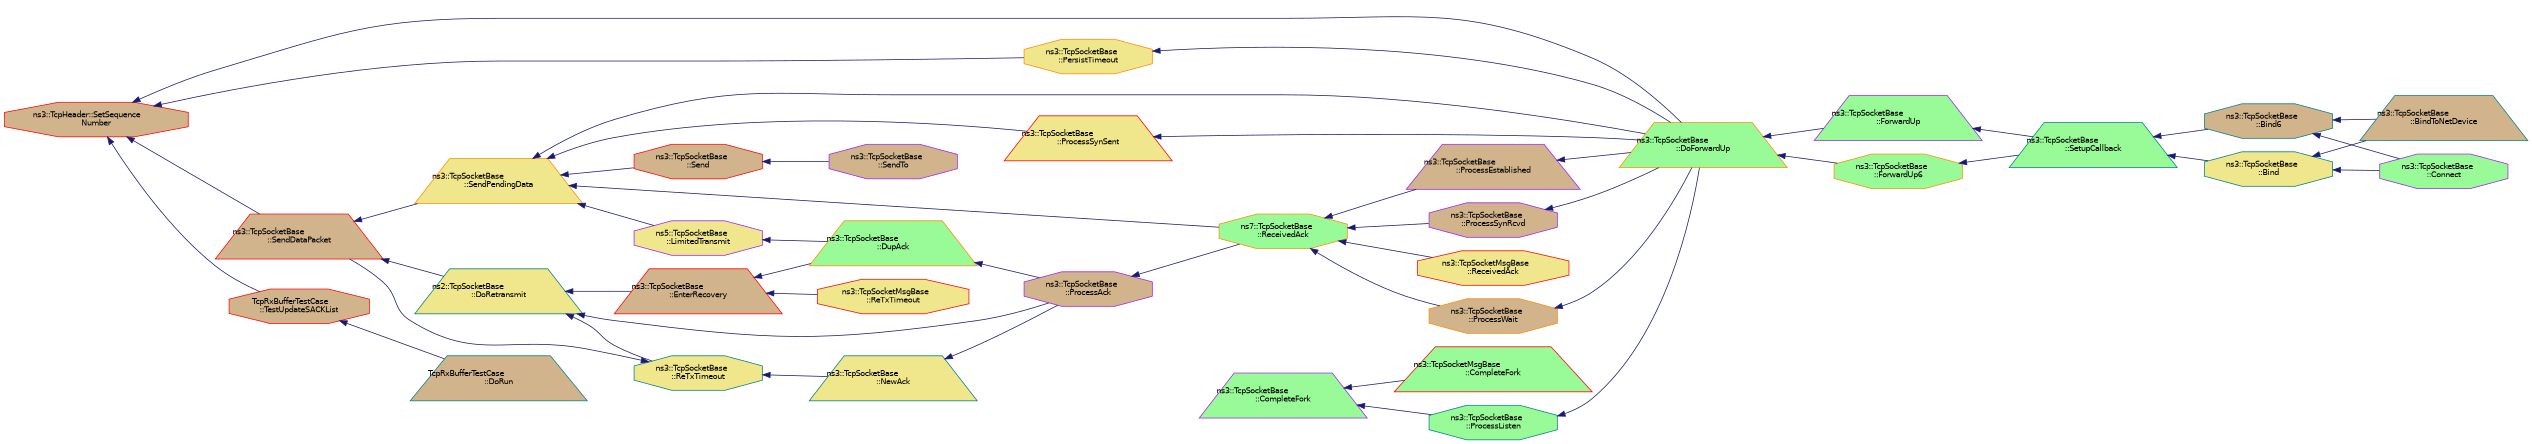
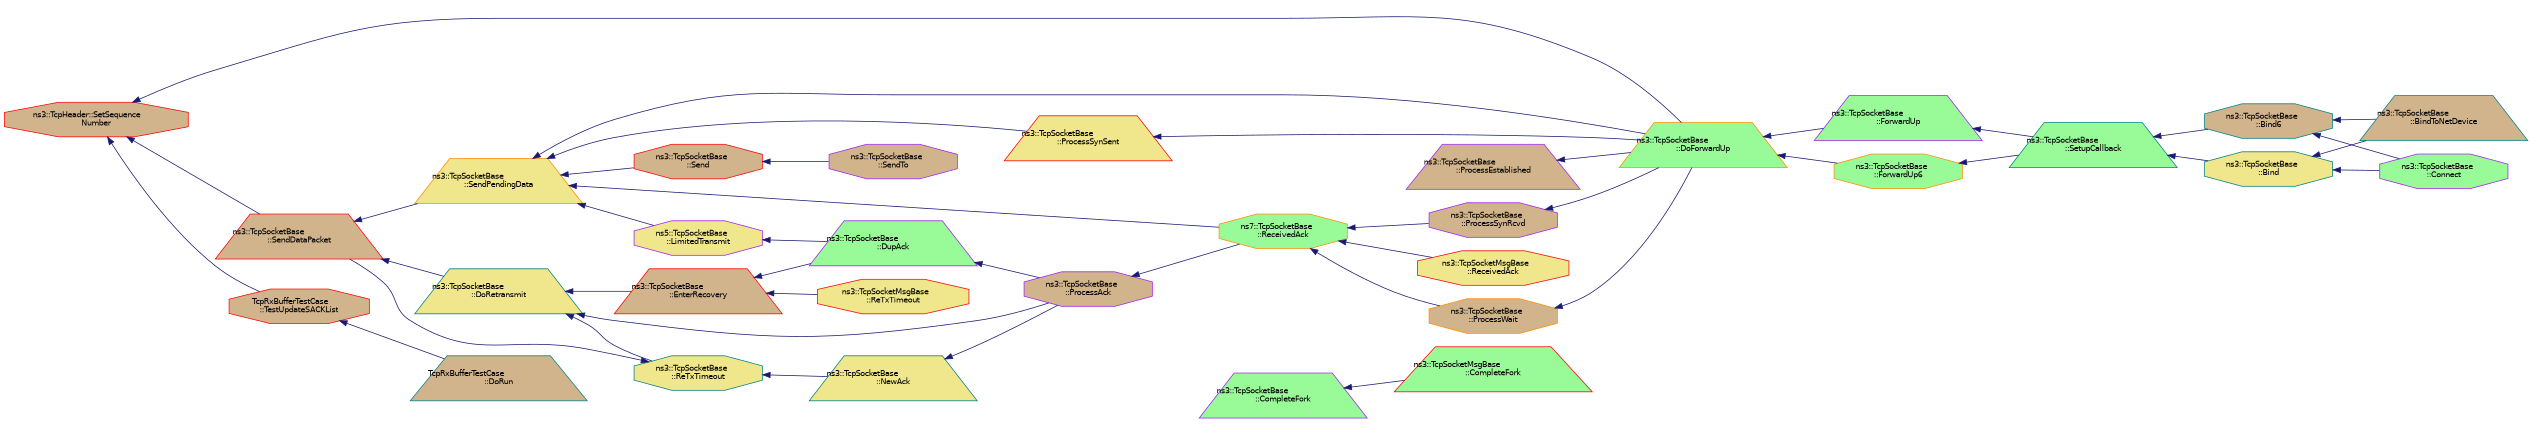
node "ns3::TcpSocketBase ::PersistTimeout": removed
edge "ns3::TcpSocketBase ::ProcessEstablished" -> "ns7::TcpSocketBase ::ReceivedAck": removed
node "ns3::TcpSocketBase ::DupAck": color darkorange -> purple
node "ns2::TcpSocketBase ::DoRetransmit": label "ns2::TcpSocketBase ::DoRetransmit" -> "ns3::TcpSocketBase ::DoRetransmit"
node "ns3::TcpSocketBase ::ProcessListen": removed
